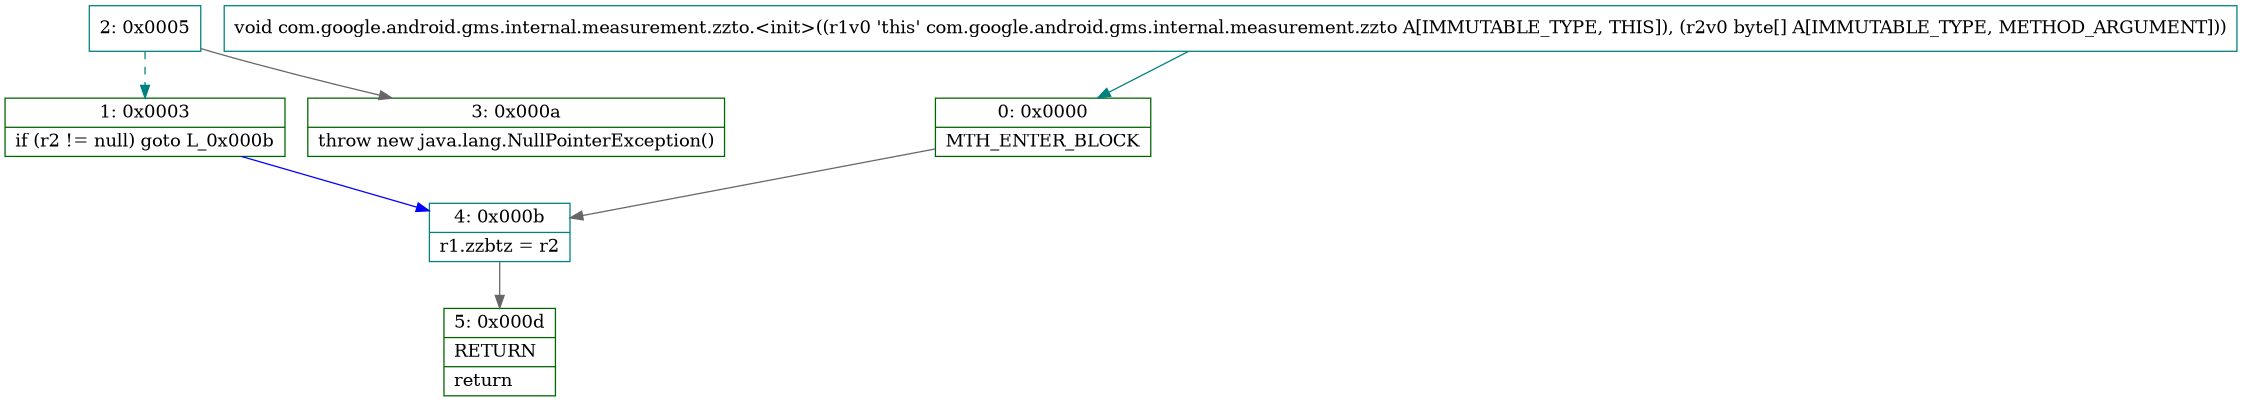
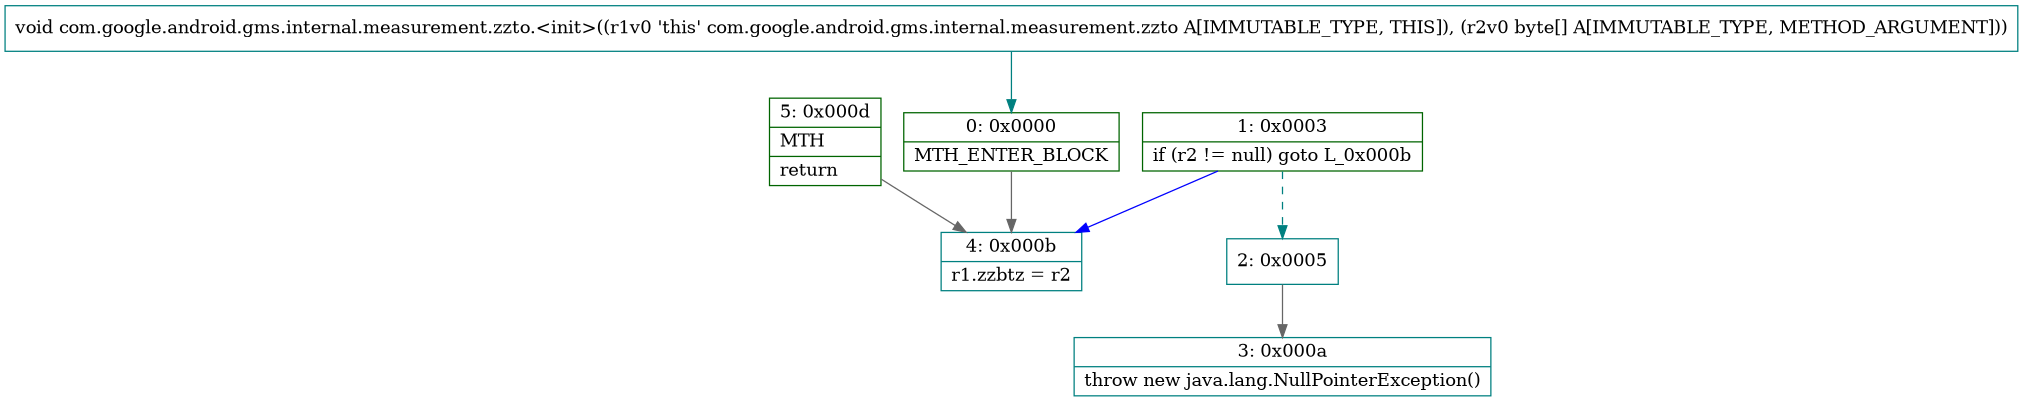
edge "2: 0x0005" -> "1: 0x0003": reversed
node "3: 0x000a": color darkgreen -> teal
edge "4: 0x000b" -> "5: 0x000d": reversed
node "5: 0x000d": text "RETURN" -> "MTH"
